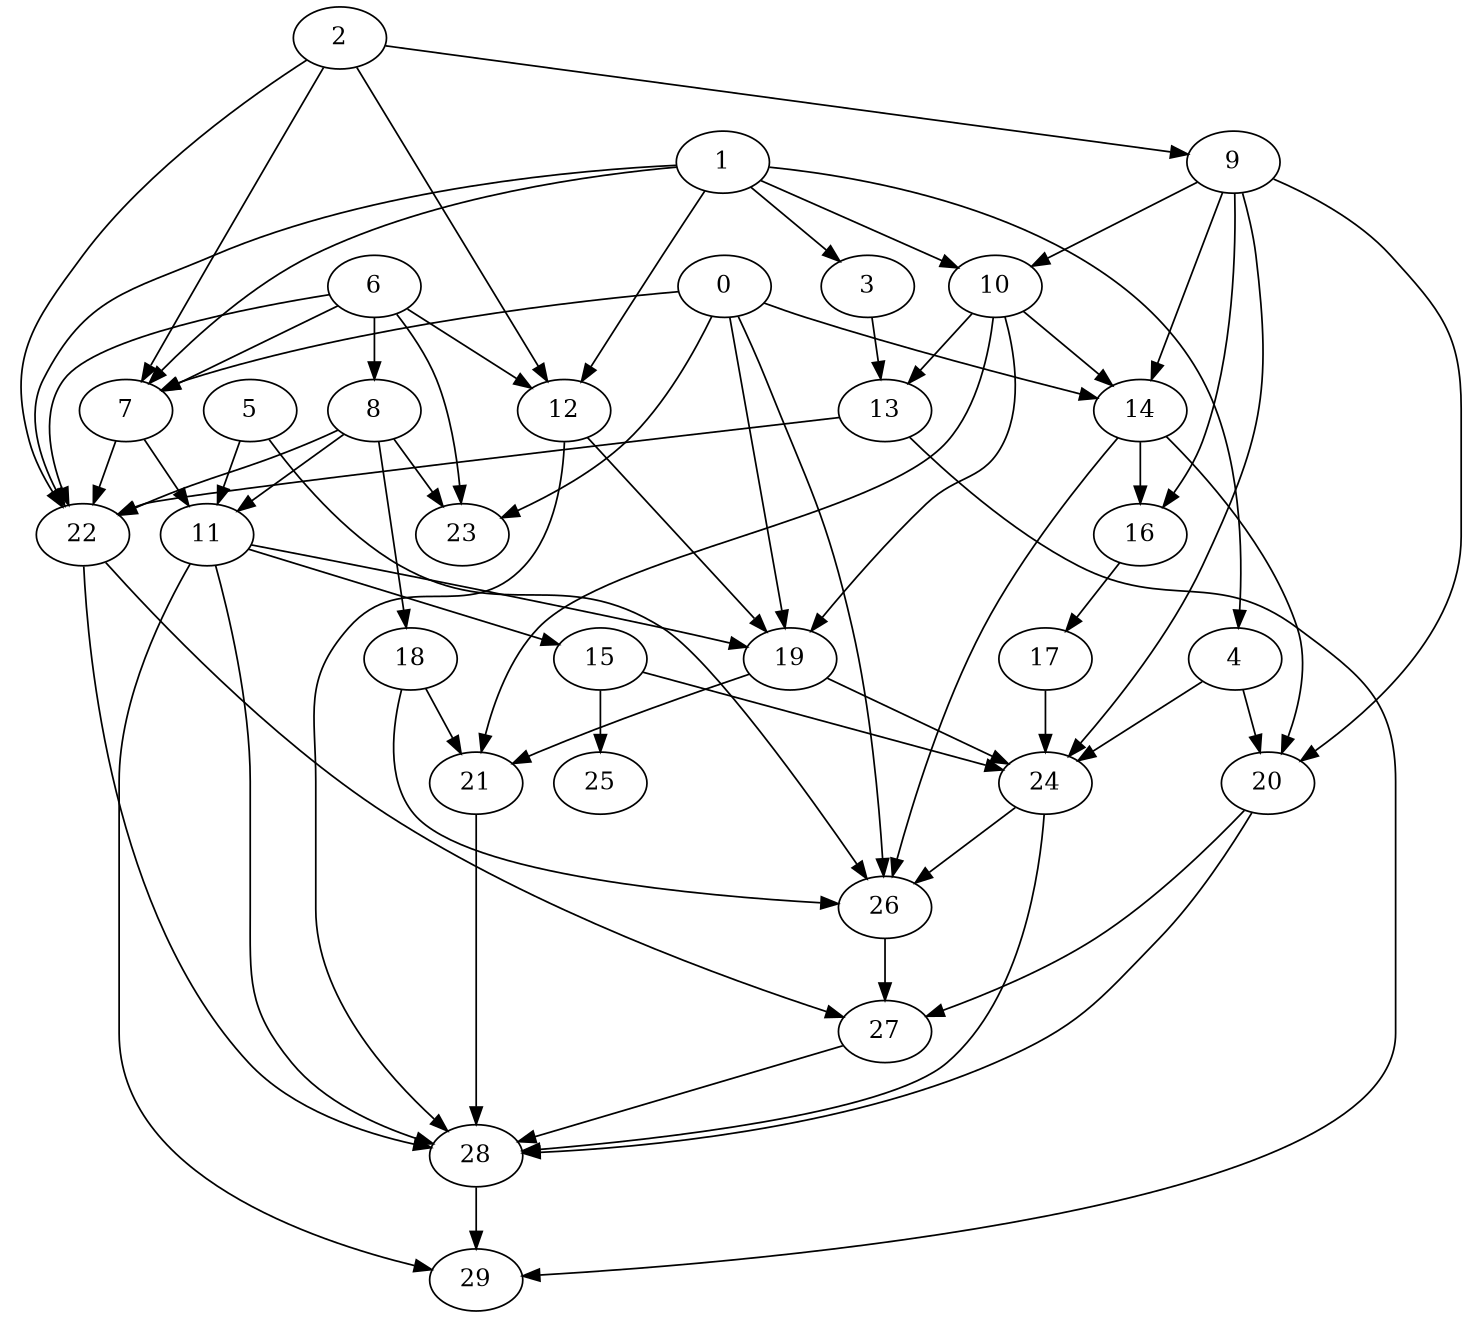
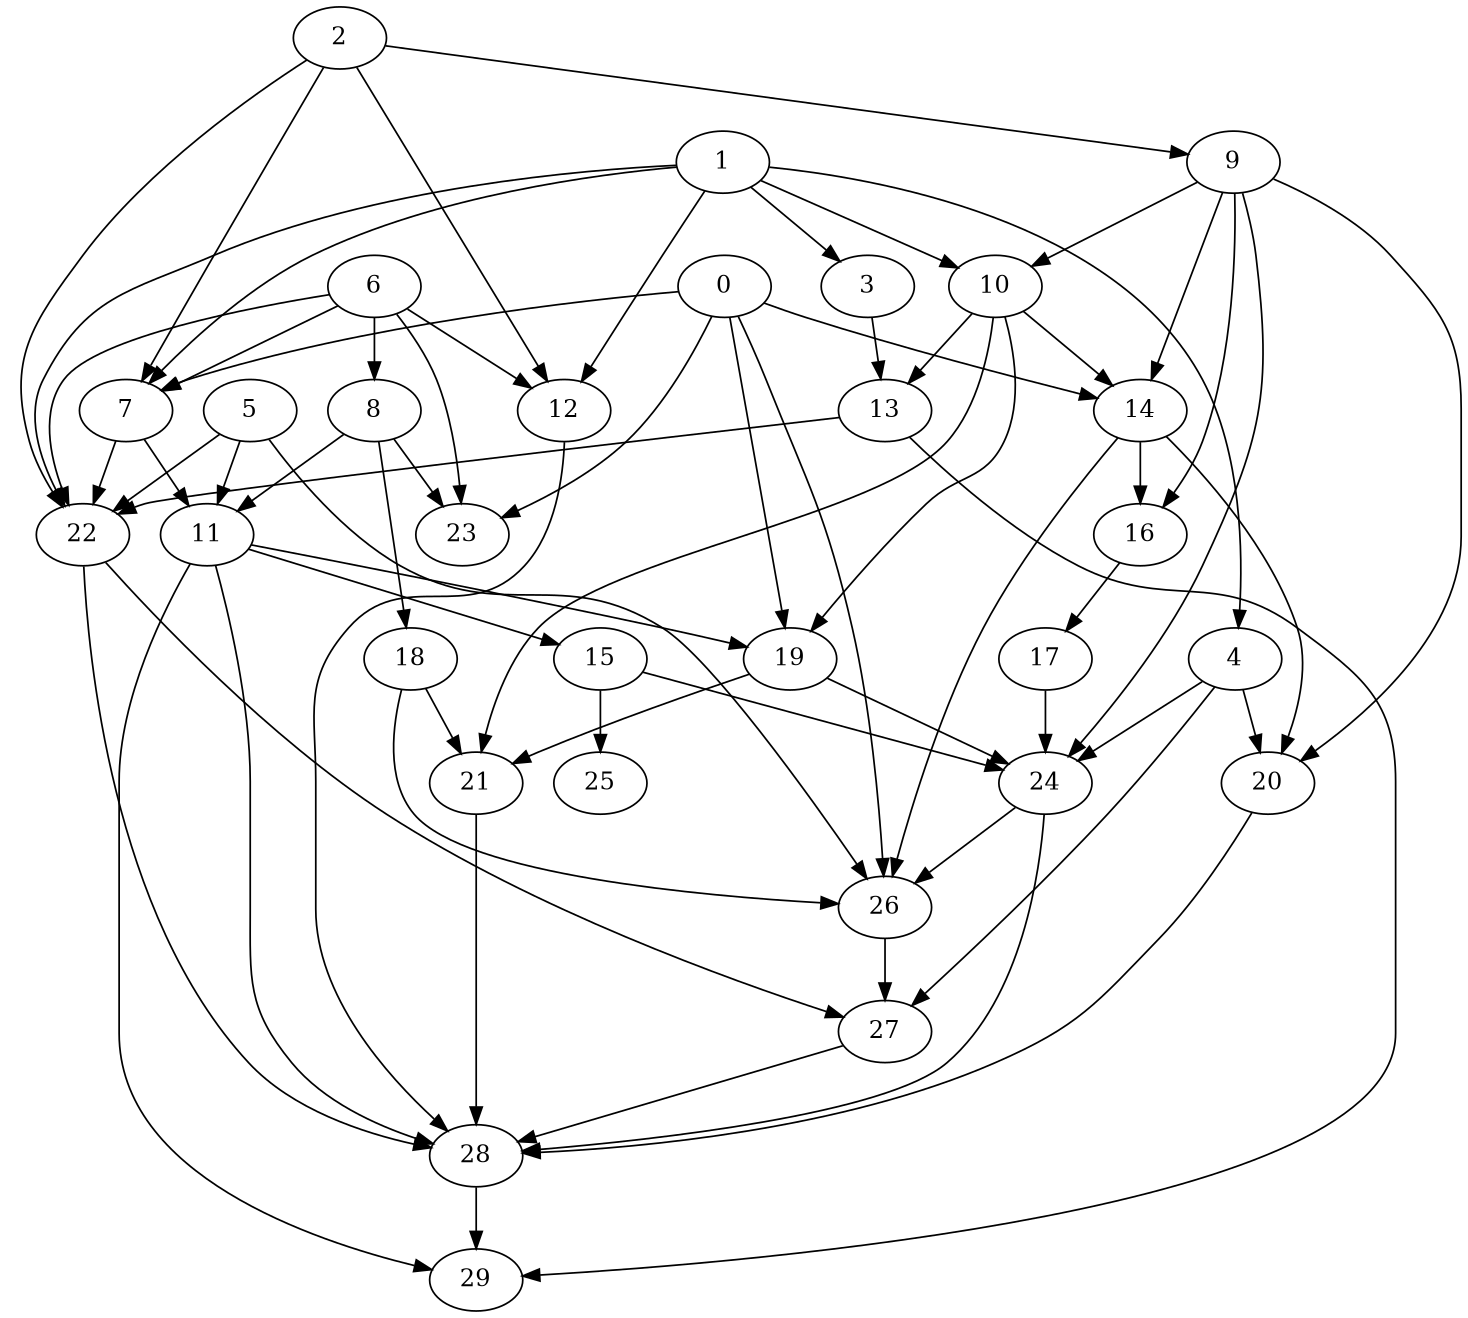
edge "8" -> "22": now "5" -> "22"
edge "12" -> "19": removed
edge "20" -> "27": now "4" -> "27"
